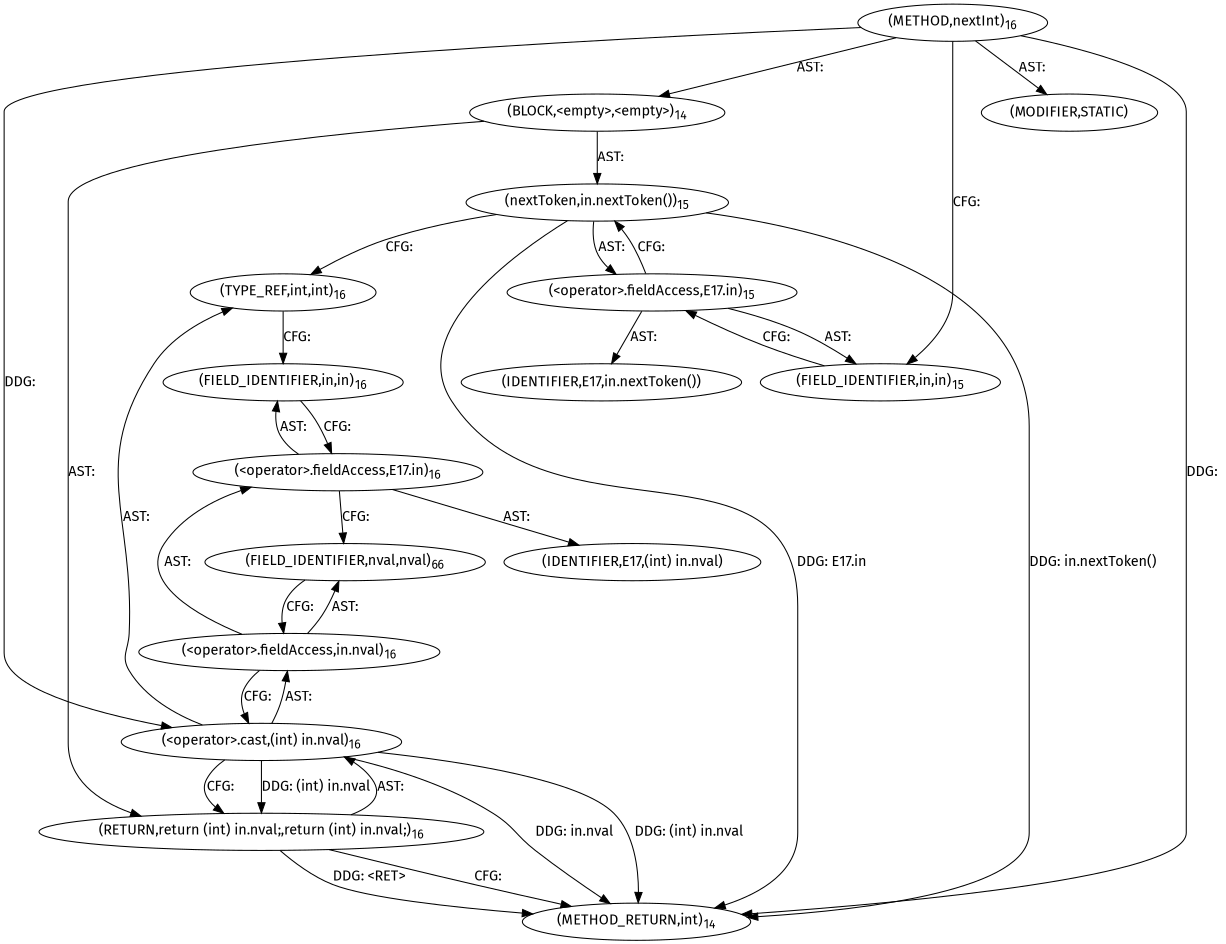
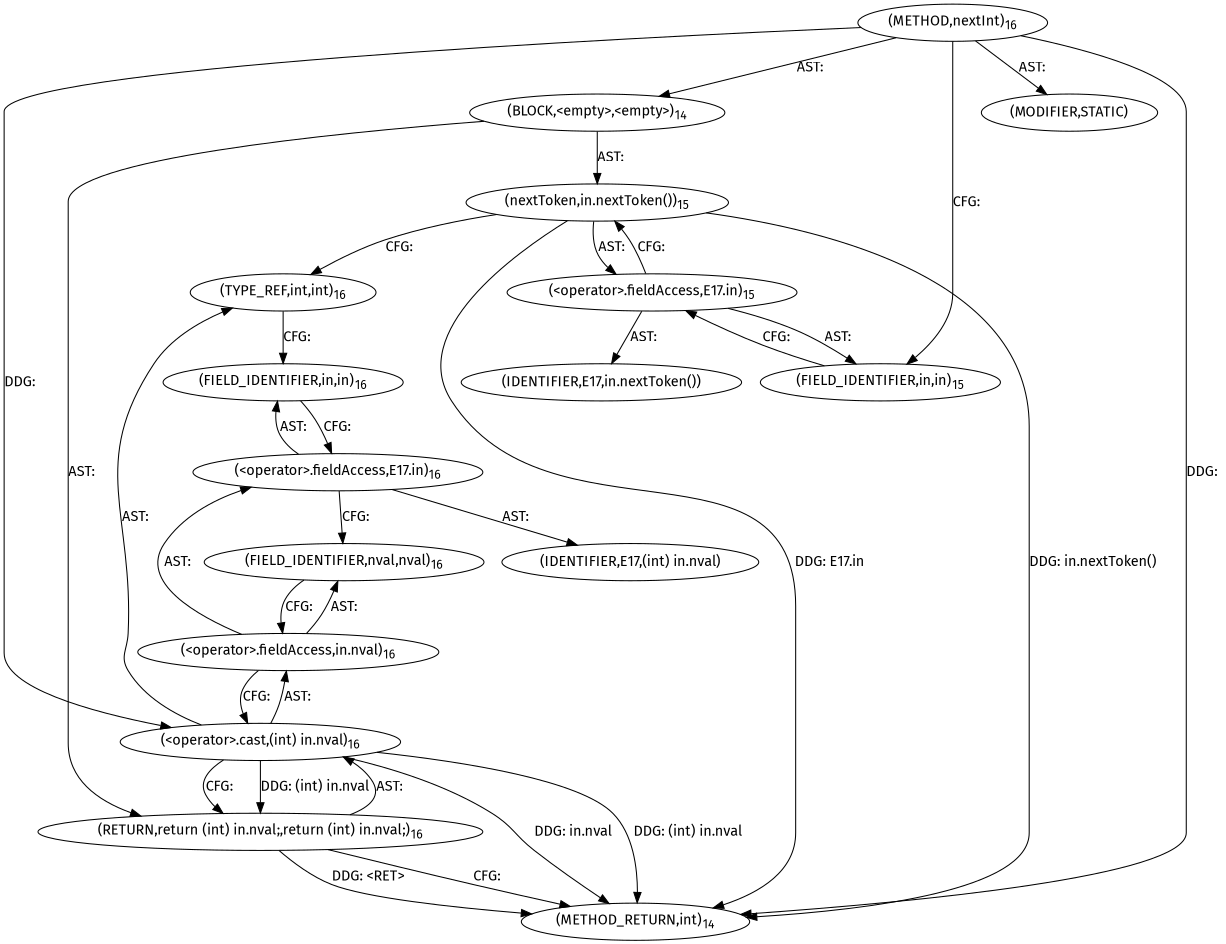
node "(FIELD_IDENTIFIER,nval,nval)": text "66" -> "16"
